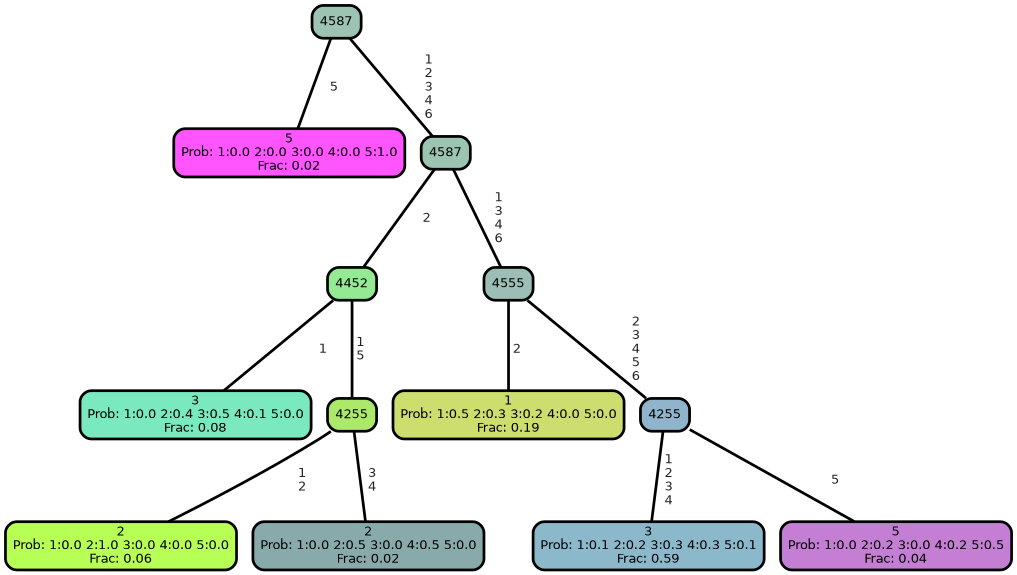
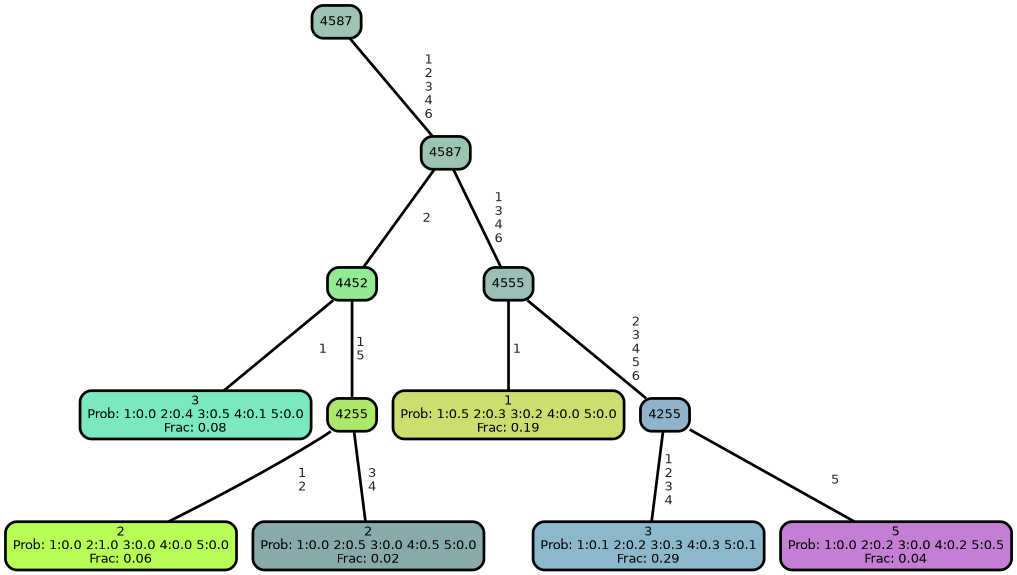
node "5 Prob: 1:0.0 2:0.0 3:0.0 4:0.0 5:1.0 Frac: 0.02": removed
edge "4555" -- "1 Prob: 1:0.5 2:0.3 3:0.2 4:0.0 5:0.0 Frac: 0.19": label " 2" -> " 1"
node "3 Prob: 1:0.1 2:0.2 3:0.3 4:0.3 5:0.1 Frac: 0.59": label "3 Prob: 1:0.1 2:0.2 3:0.3 4:0.3 5:0.1 Frac: 0.59" -> "3 Prob: 1:0.1 2:0.2 3:0.3 4:0.3 5:0.1 Frac: 0.29"
